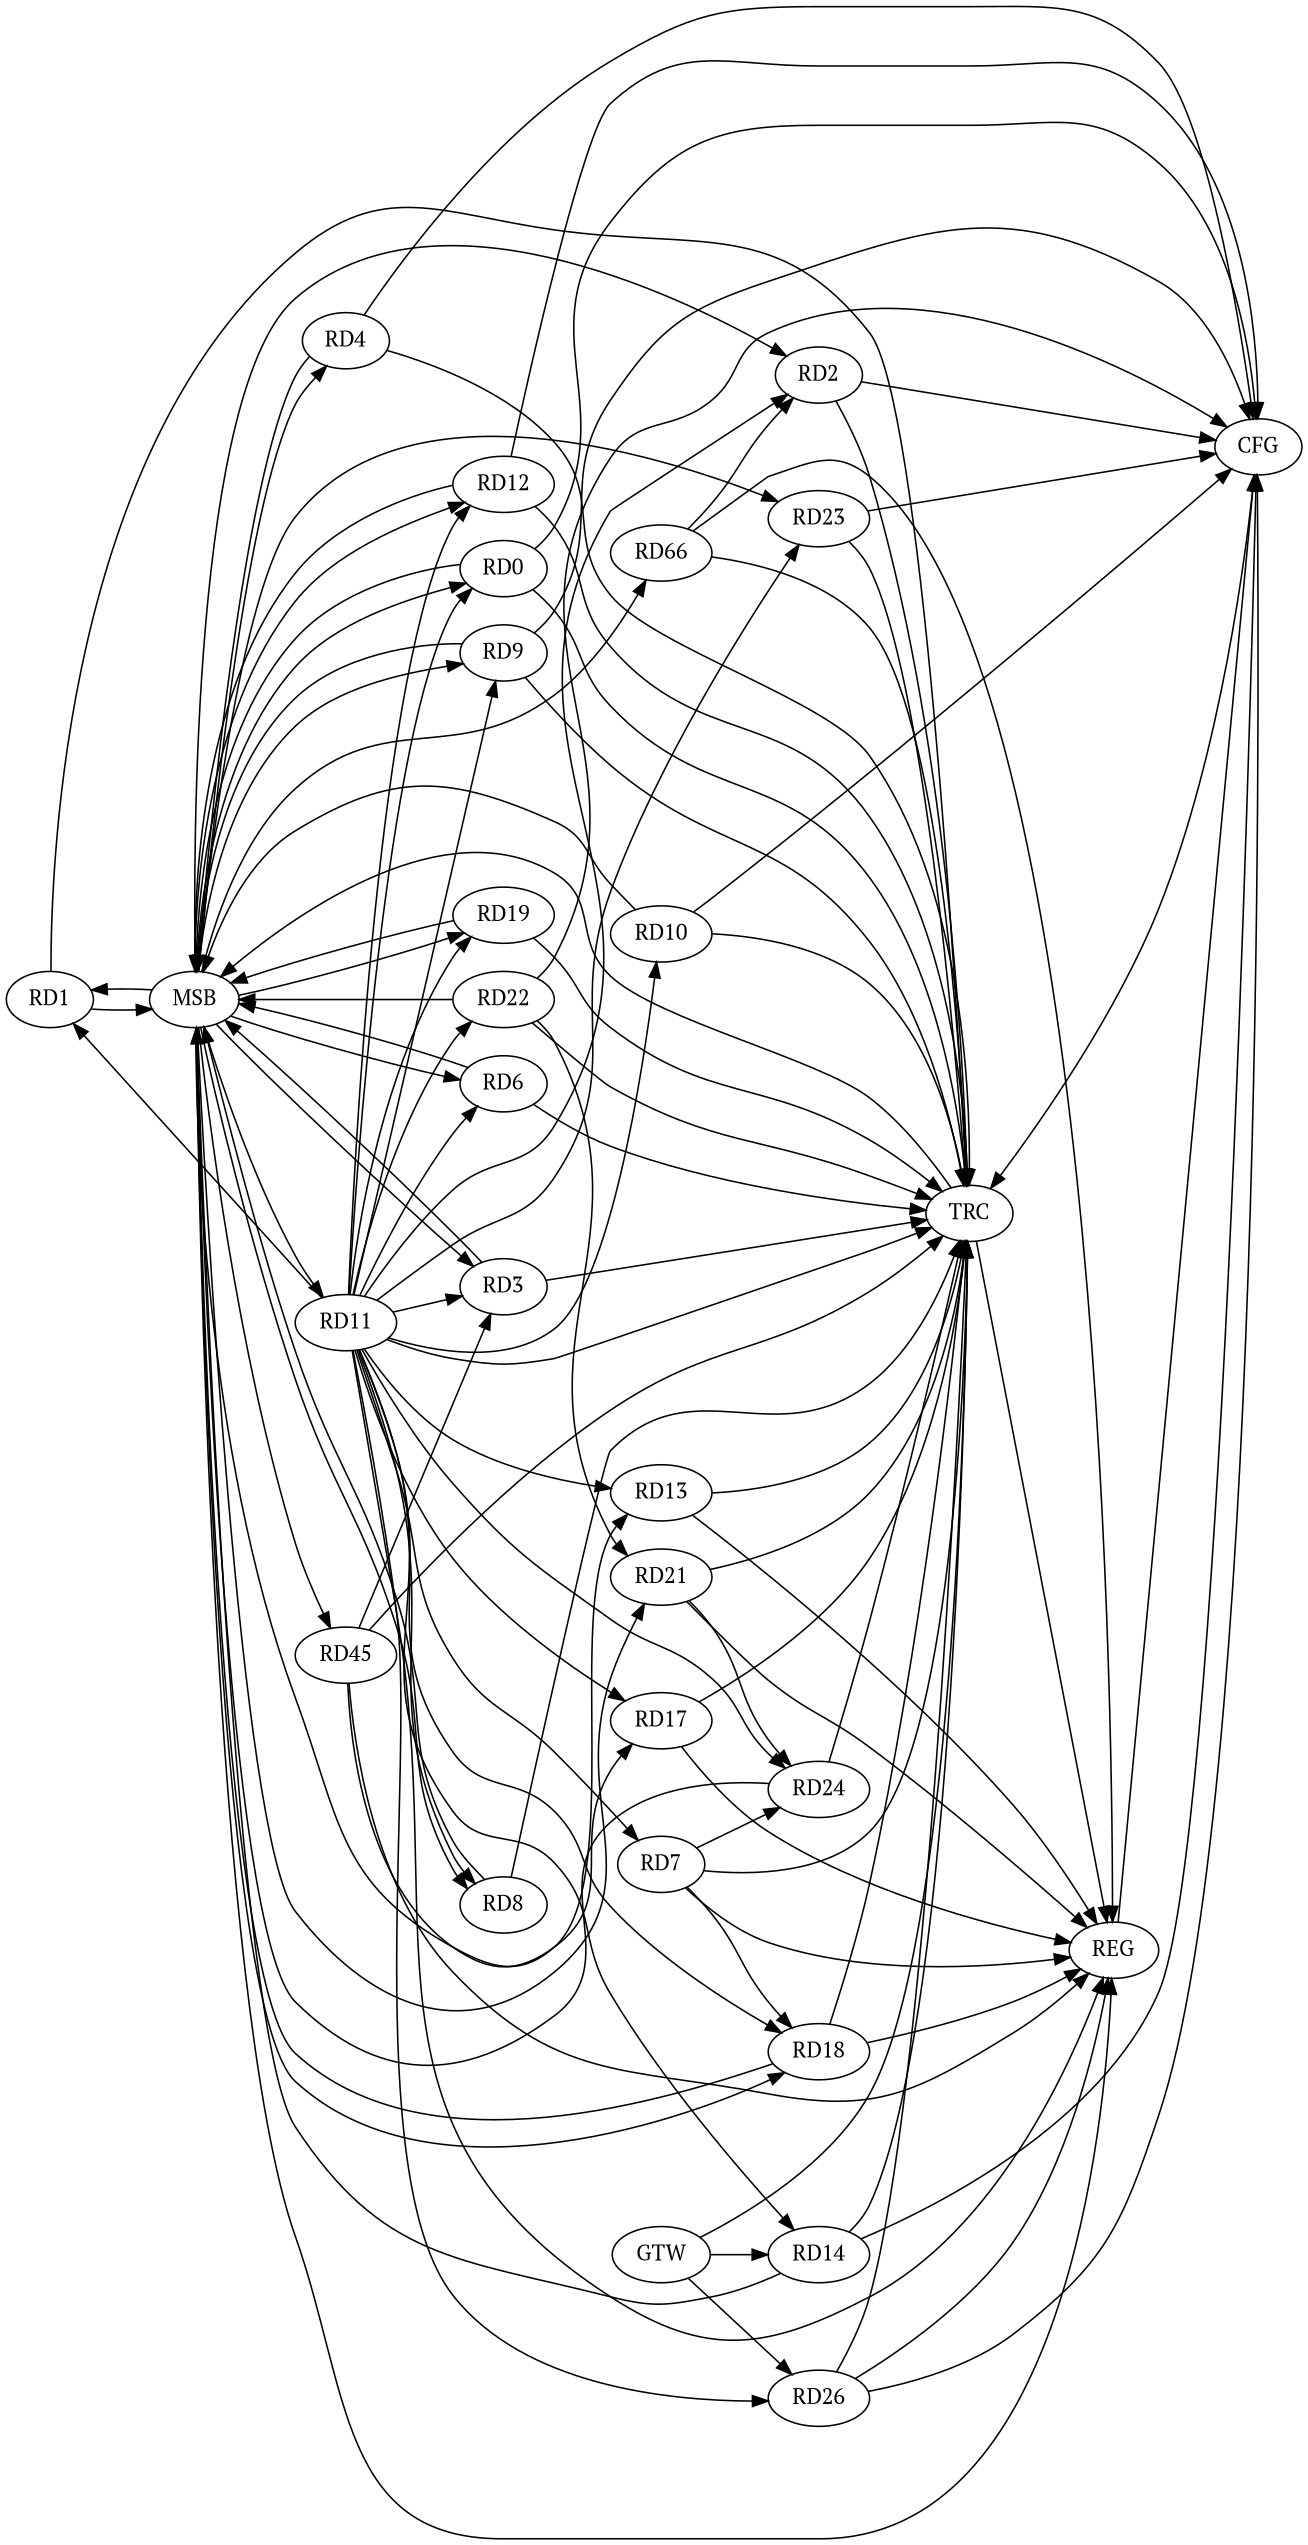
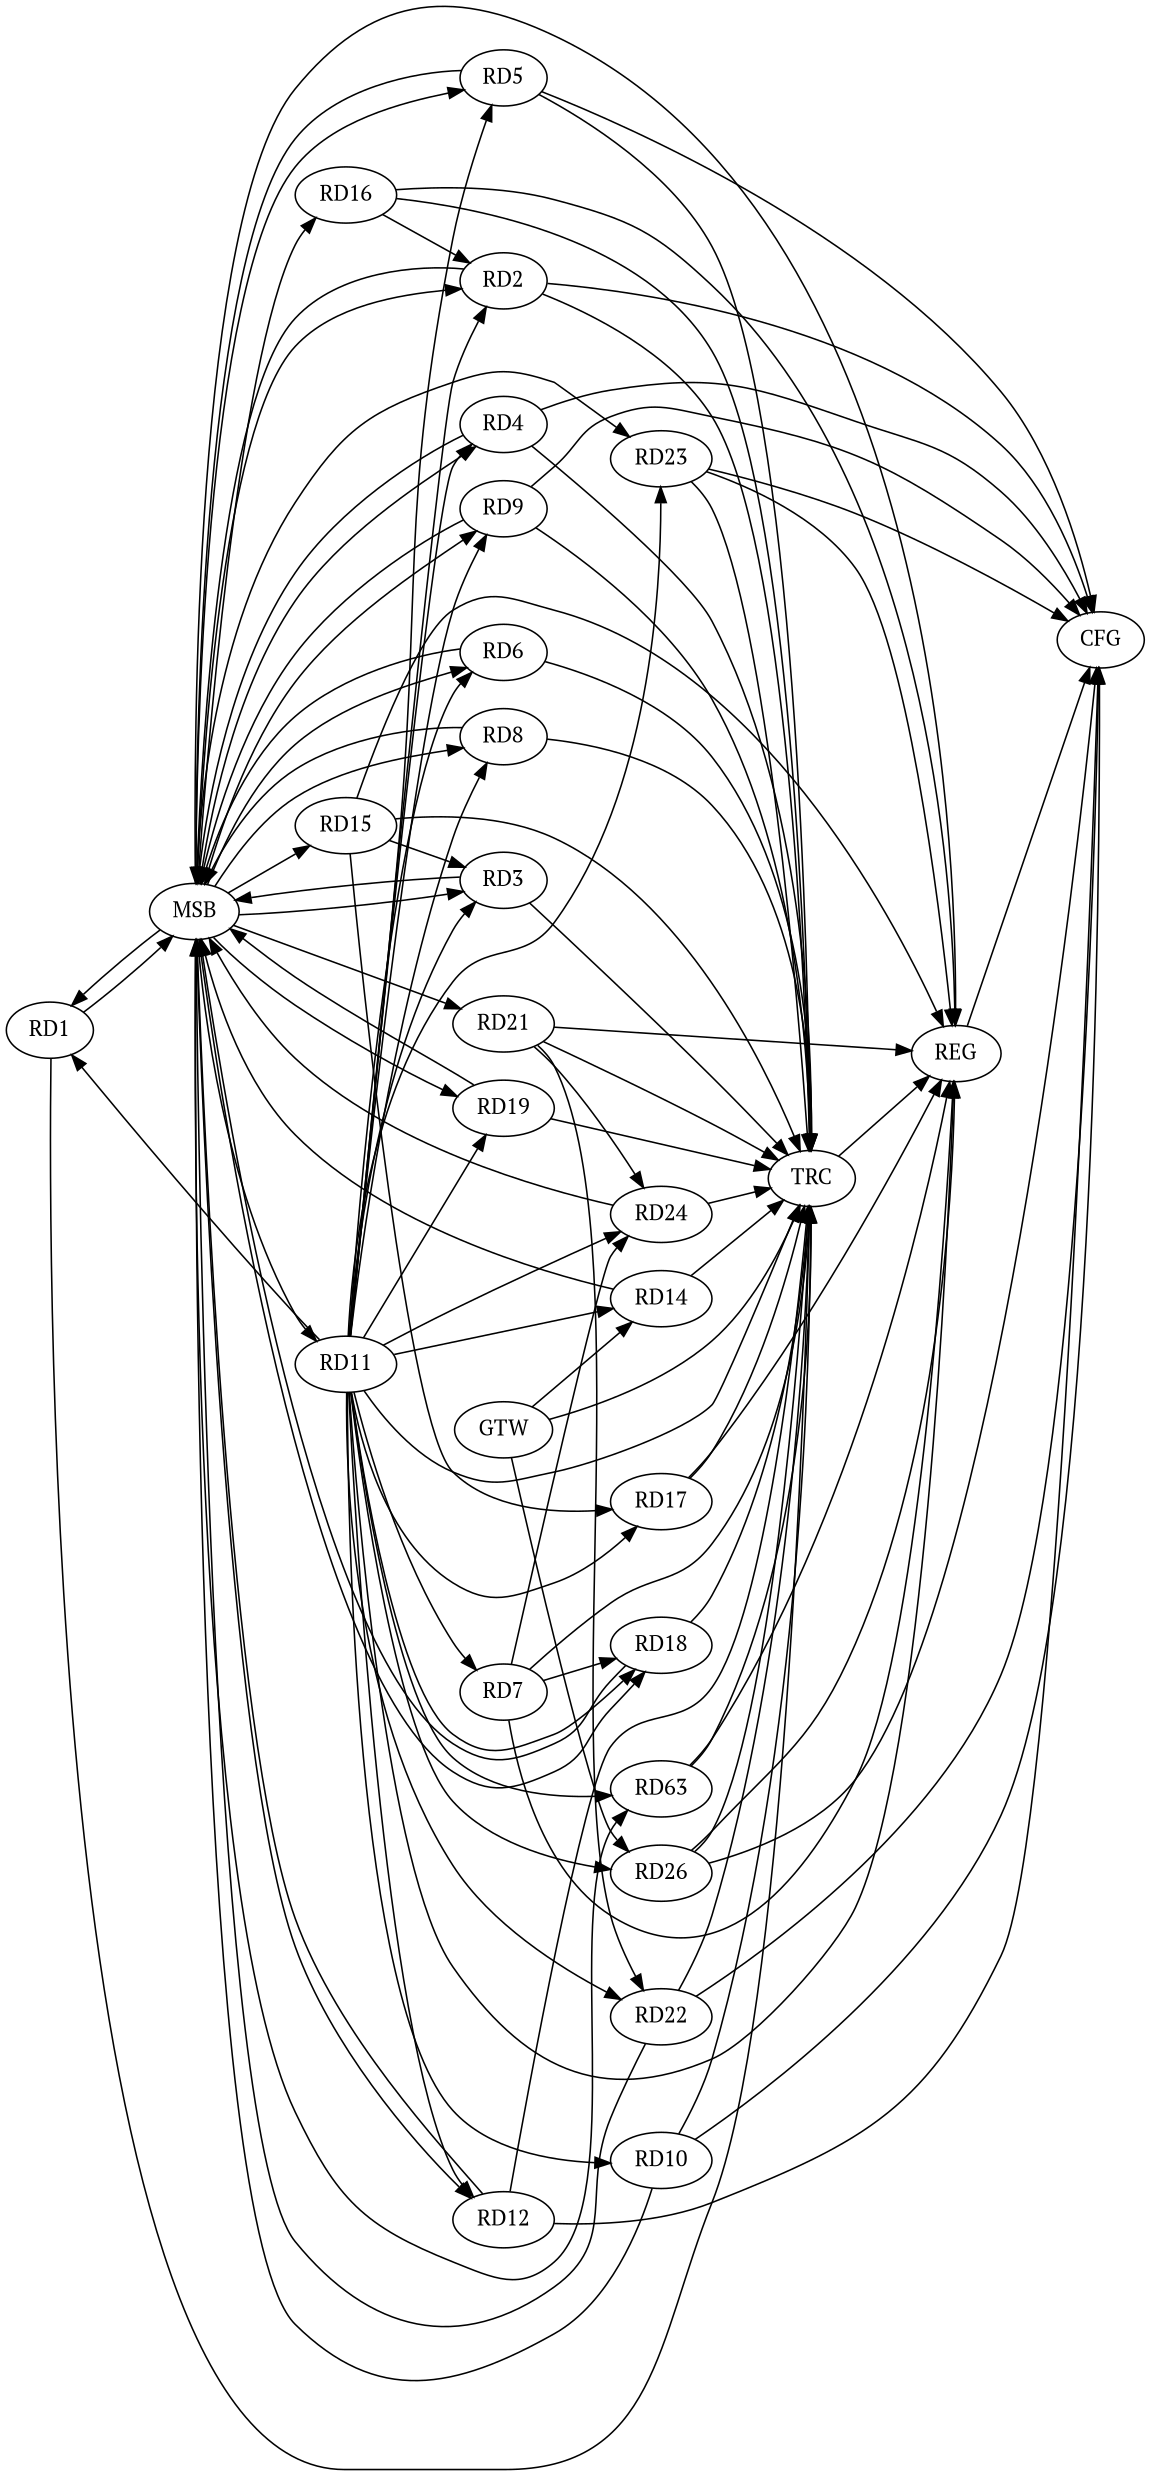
node "RD66": label "RD66" -> "RD16"
node "RD0": label "RD0" -> "RD5"
edge "CFG" -> "TRC": removed
edge "RD11" -> "RD4": added
edge "TRC" -> "MSB": now "RD2" -> "MSB"
edge "RD22" -> "RD21": reversed
edge "RD14" -> "CFG": removed
node "RD13": label "RD13" -> "RD63"
node "RD45": label "RD45" -> "RD15"
edge "RD18" -> "REG": now "RD23" -> "REG"
